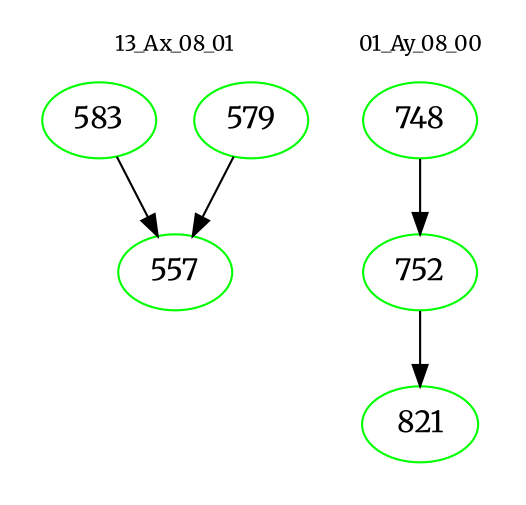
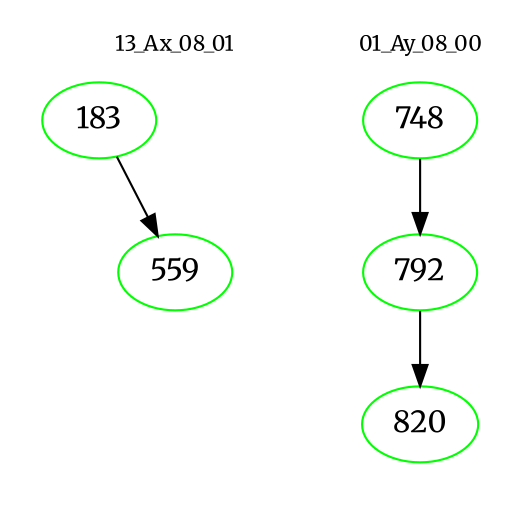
node "583": label "583" -> "183"
node "579": removed
node "557": label "557" -> "559"
node "752": label "752" -> "792"
node "821": label "821" -> "820"
